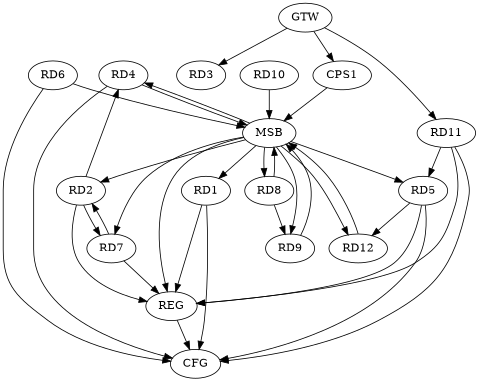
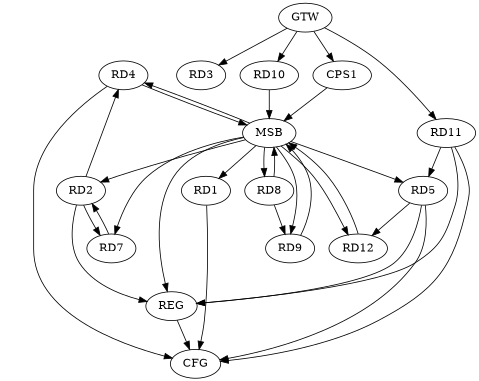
edge "GTW" -> "RD10": added
node "RD6": removed
edge "RD1" -> "REG": removed
edge "RD7" -> "REG": removed
